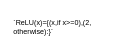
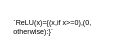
node "`ReLU(x)={(x,if x>=0),(2, otherwise):}`": label "`ReLU(x)={(x,if x>=0),(2, otherwise):}`" -> "`ReLU(x)={(x,if x>=0),(0, otherwise):}`"
